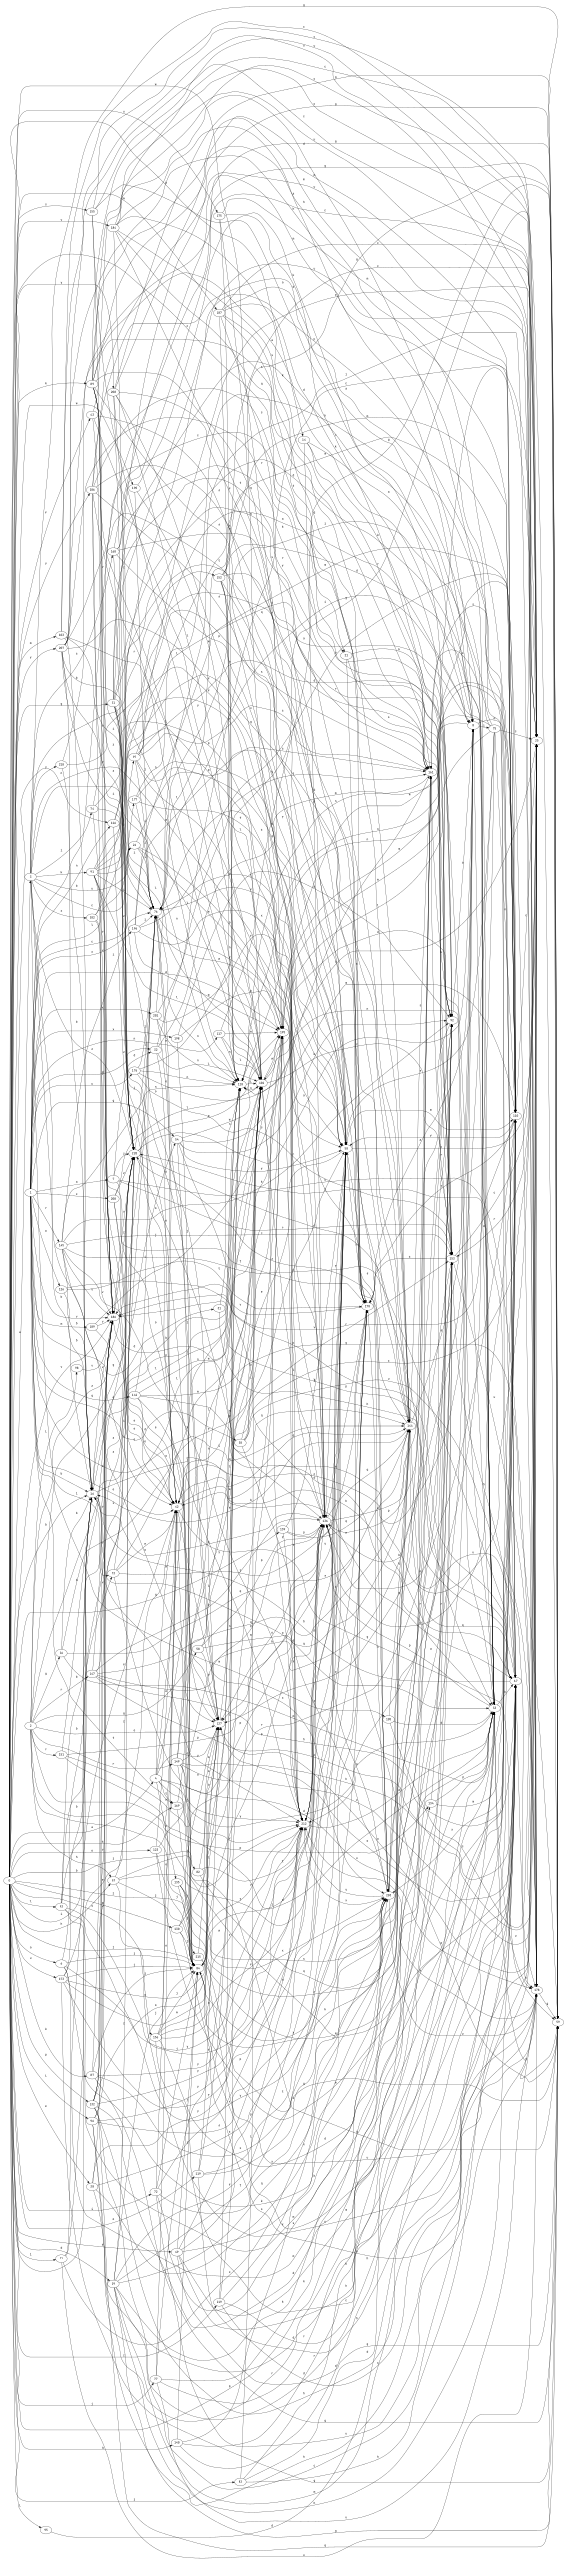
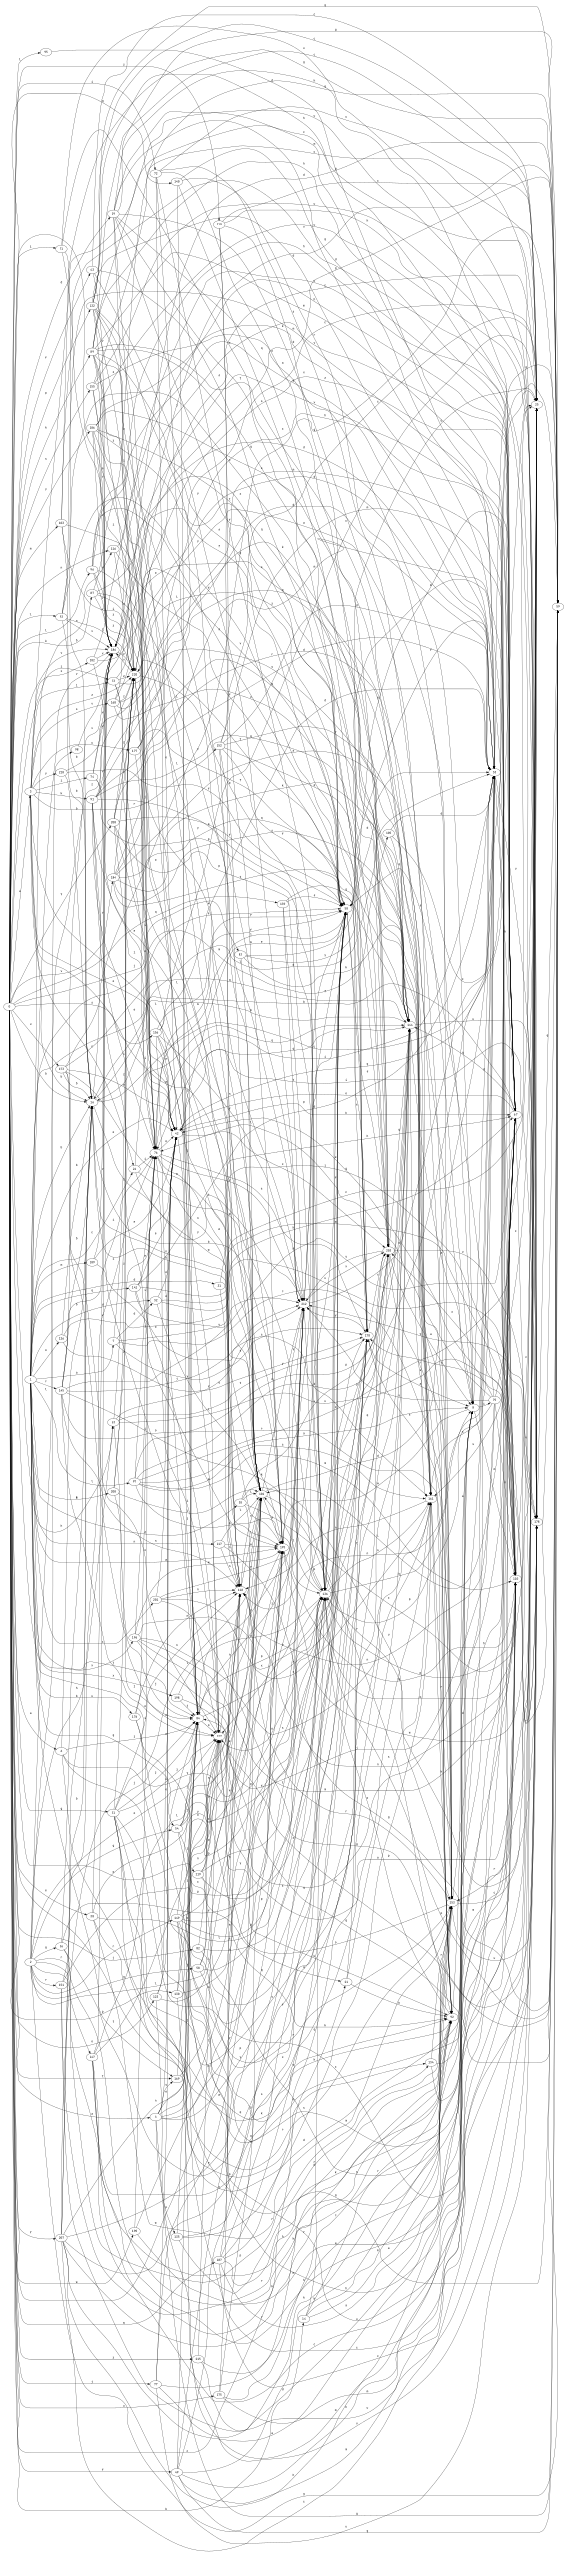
edge "176" -> "59": now "196" -> "59"
